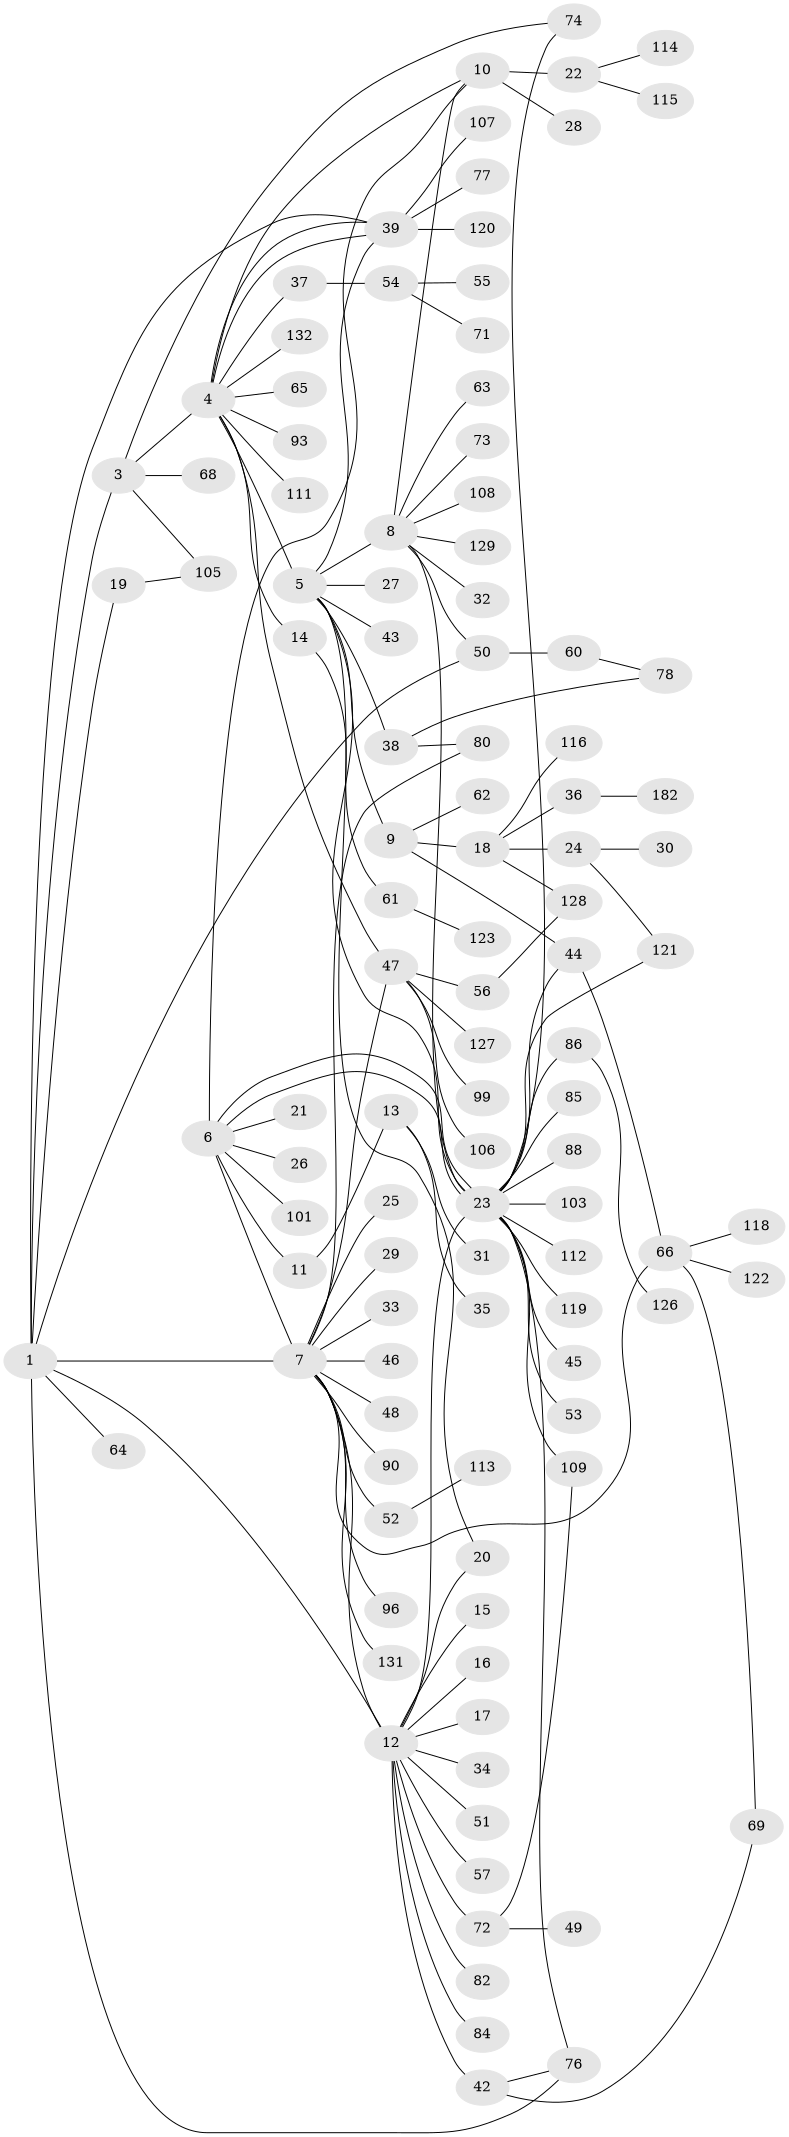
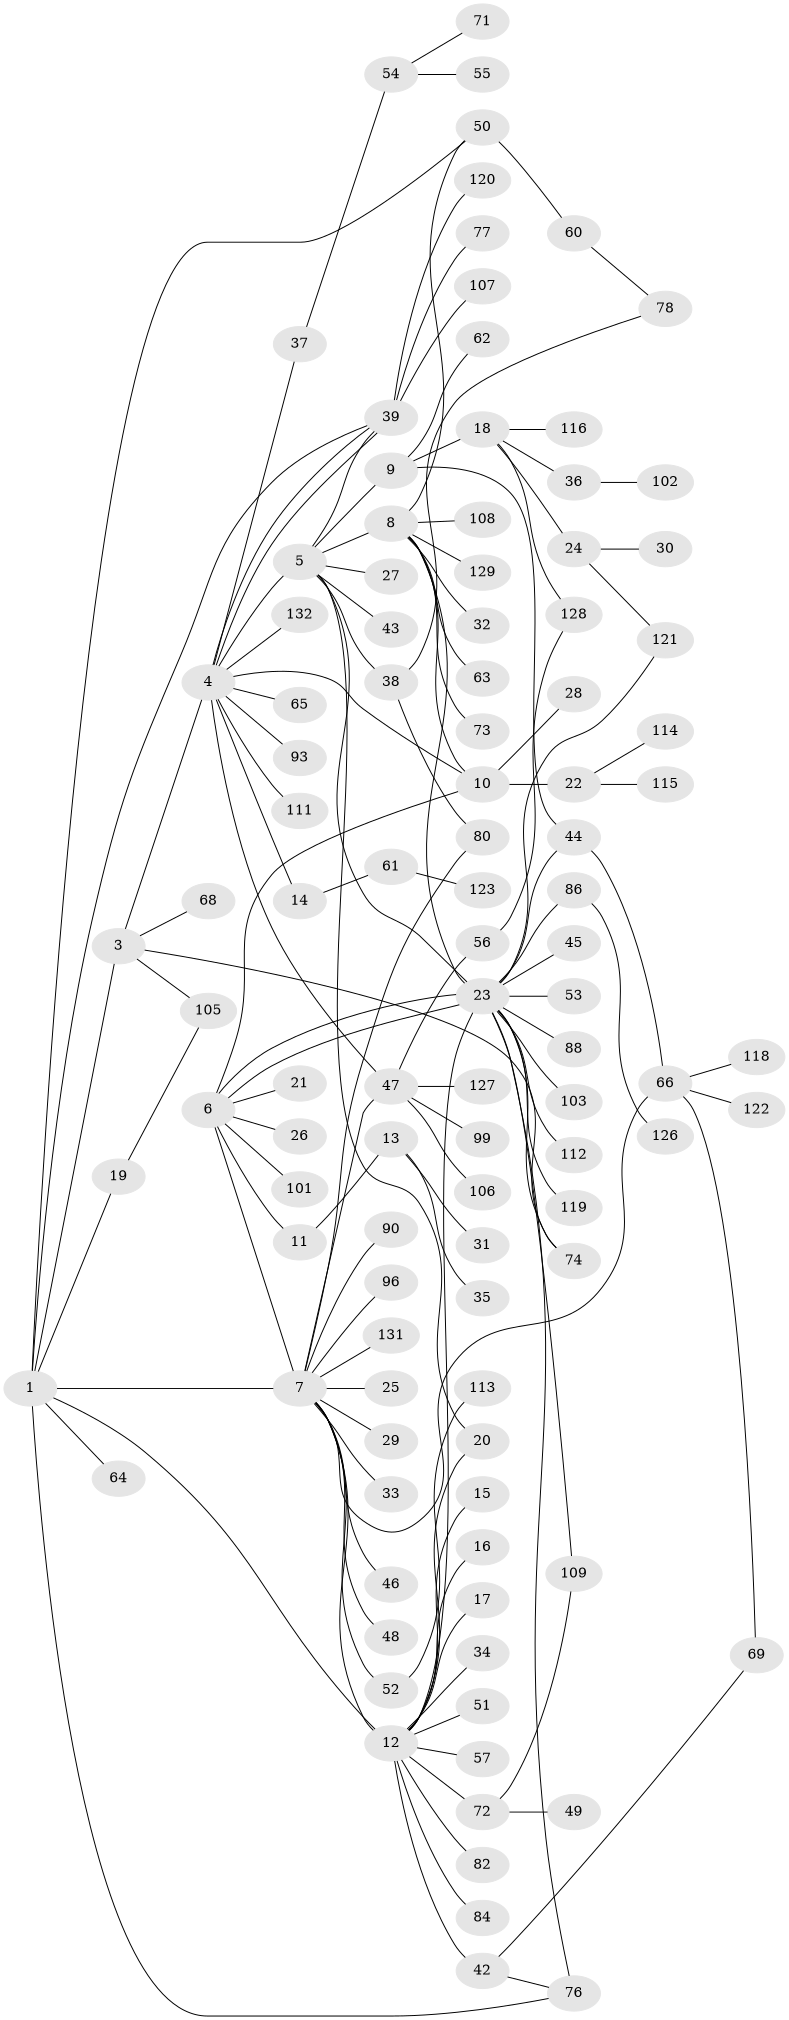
node "182": label "182" -> "102"
node "85": removed
